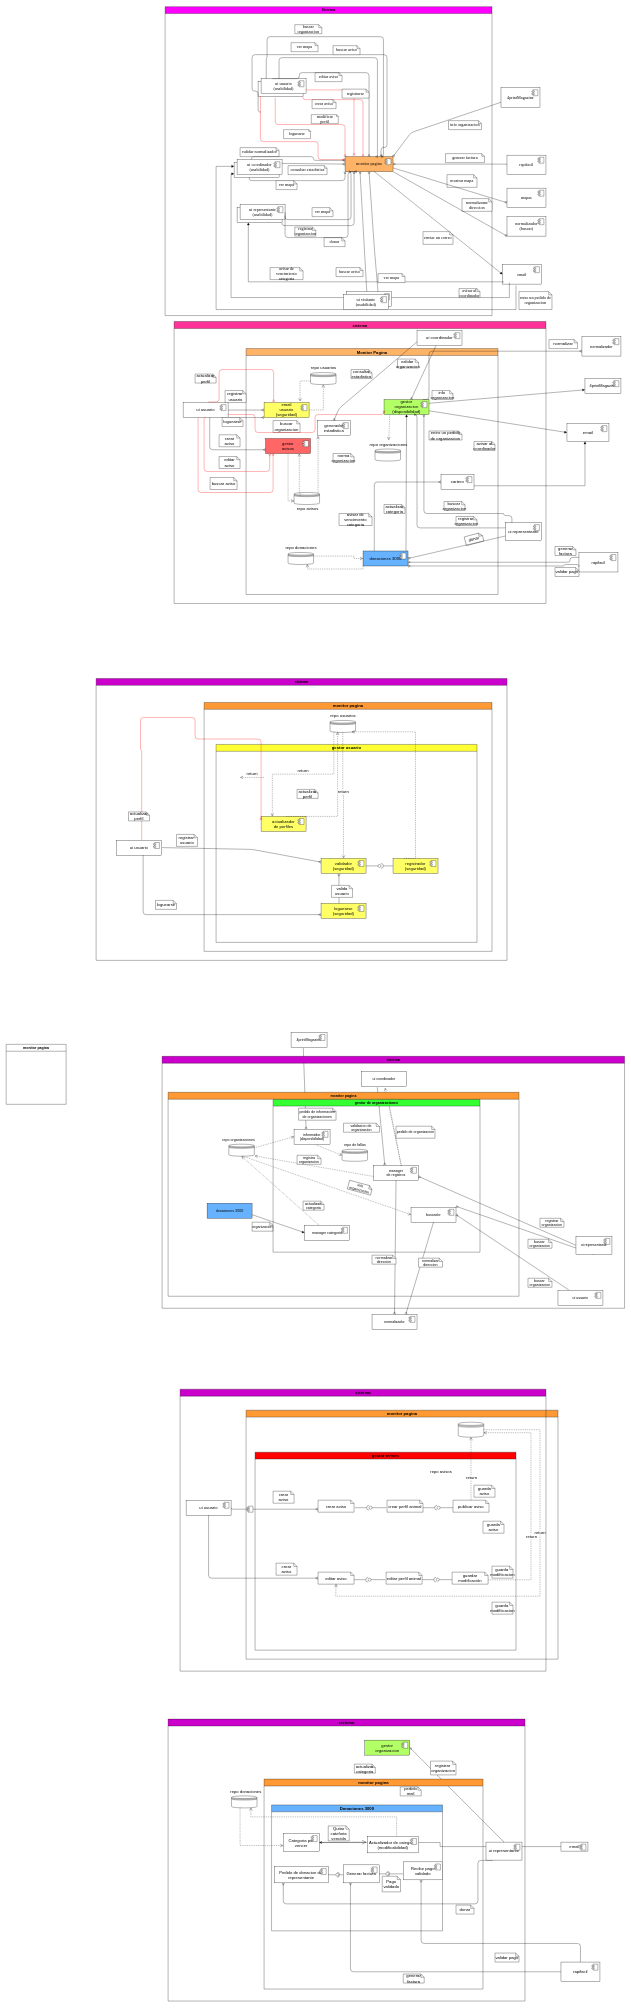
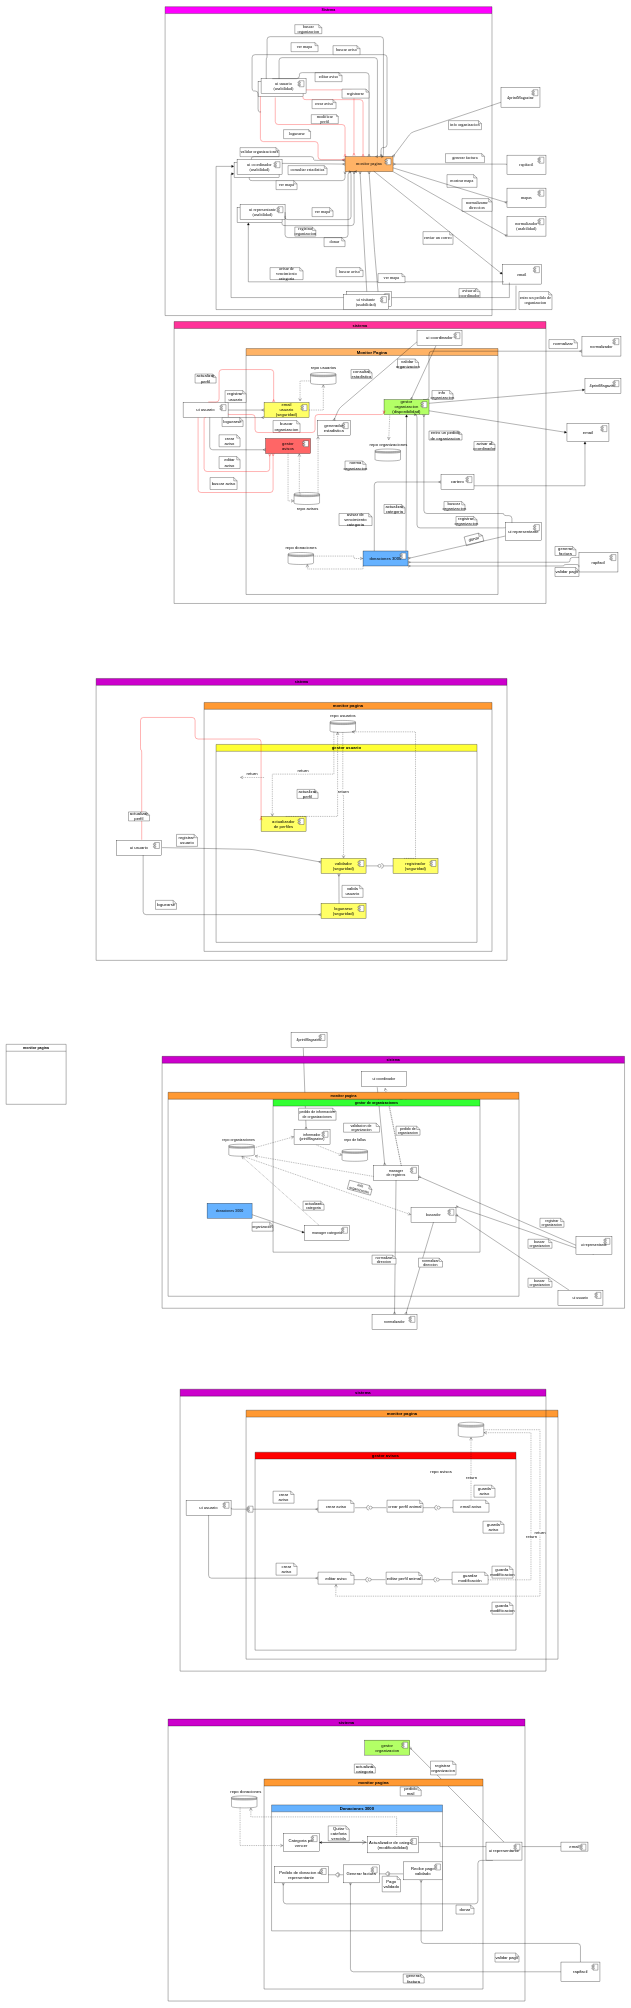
node "validar normalizador": label "validar normalizador" -> "validar organizaciones"
node "normalizador (buscar)": label "normalizador (buscar)" -> "normalizador (usabilidad)"
node "normaorganizacion": moved (344, 458) -> (356, 465)
node "validausuario": moved (342, 891) -> (353, 891)
node "pedido de organizacion": size 39x12 -> 24x9
node "informador (disponibilidad)": label "informador (disponibilidad)" -> "informador (printMagazine)"
node "repo de fallas": moved (355, 1145) -> (355, 1140)
node "registra organizacion": removed
node "publicar aviso": label "publicar aviso" -> "email aviso"
